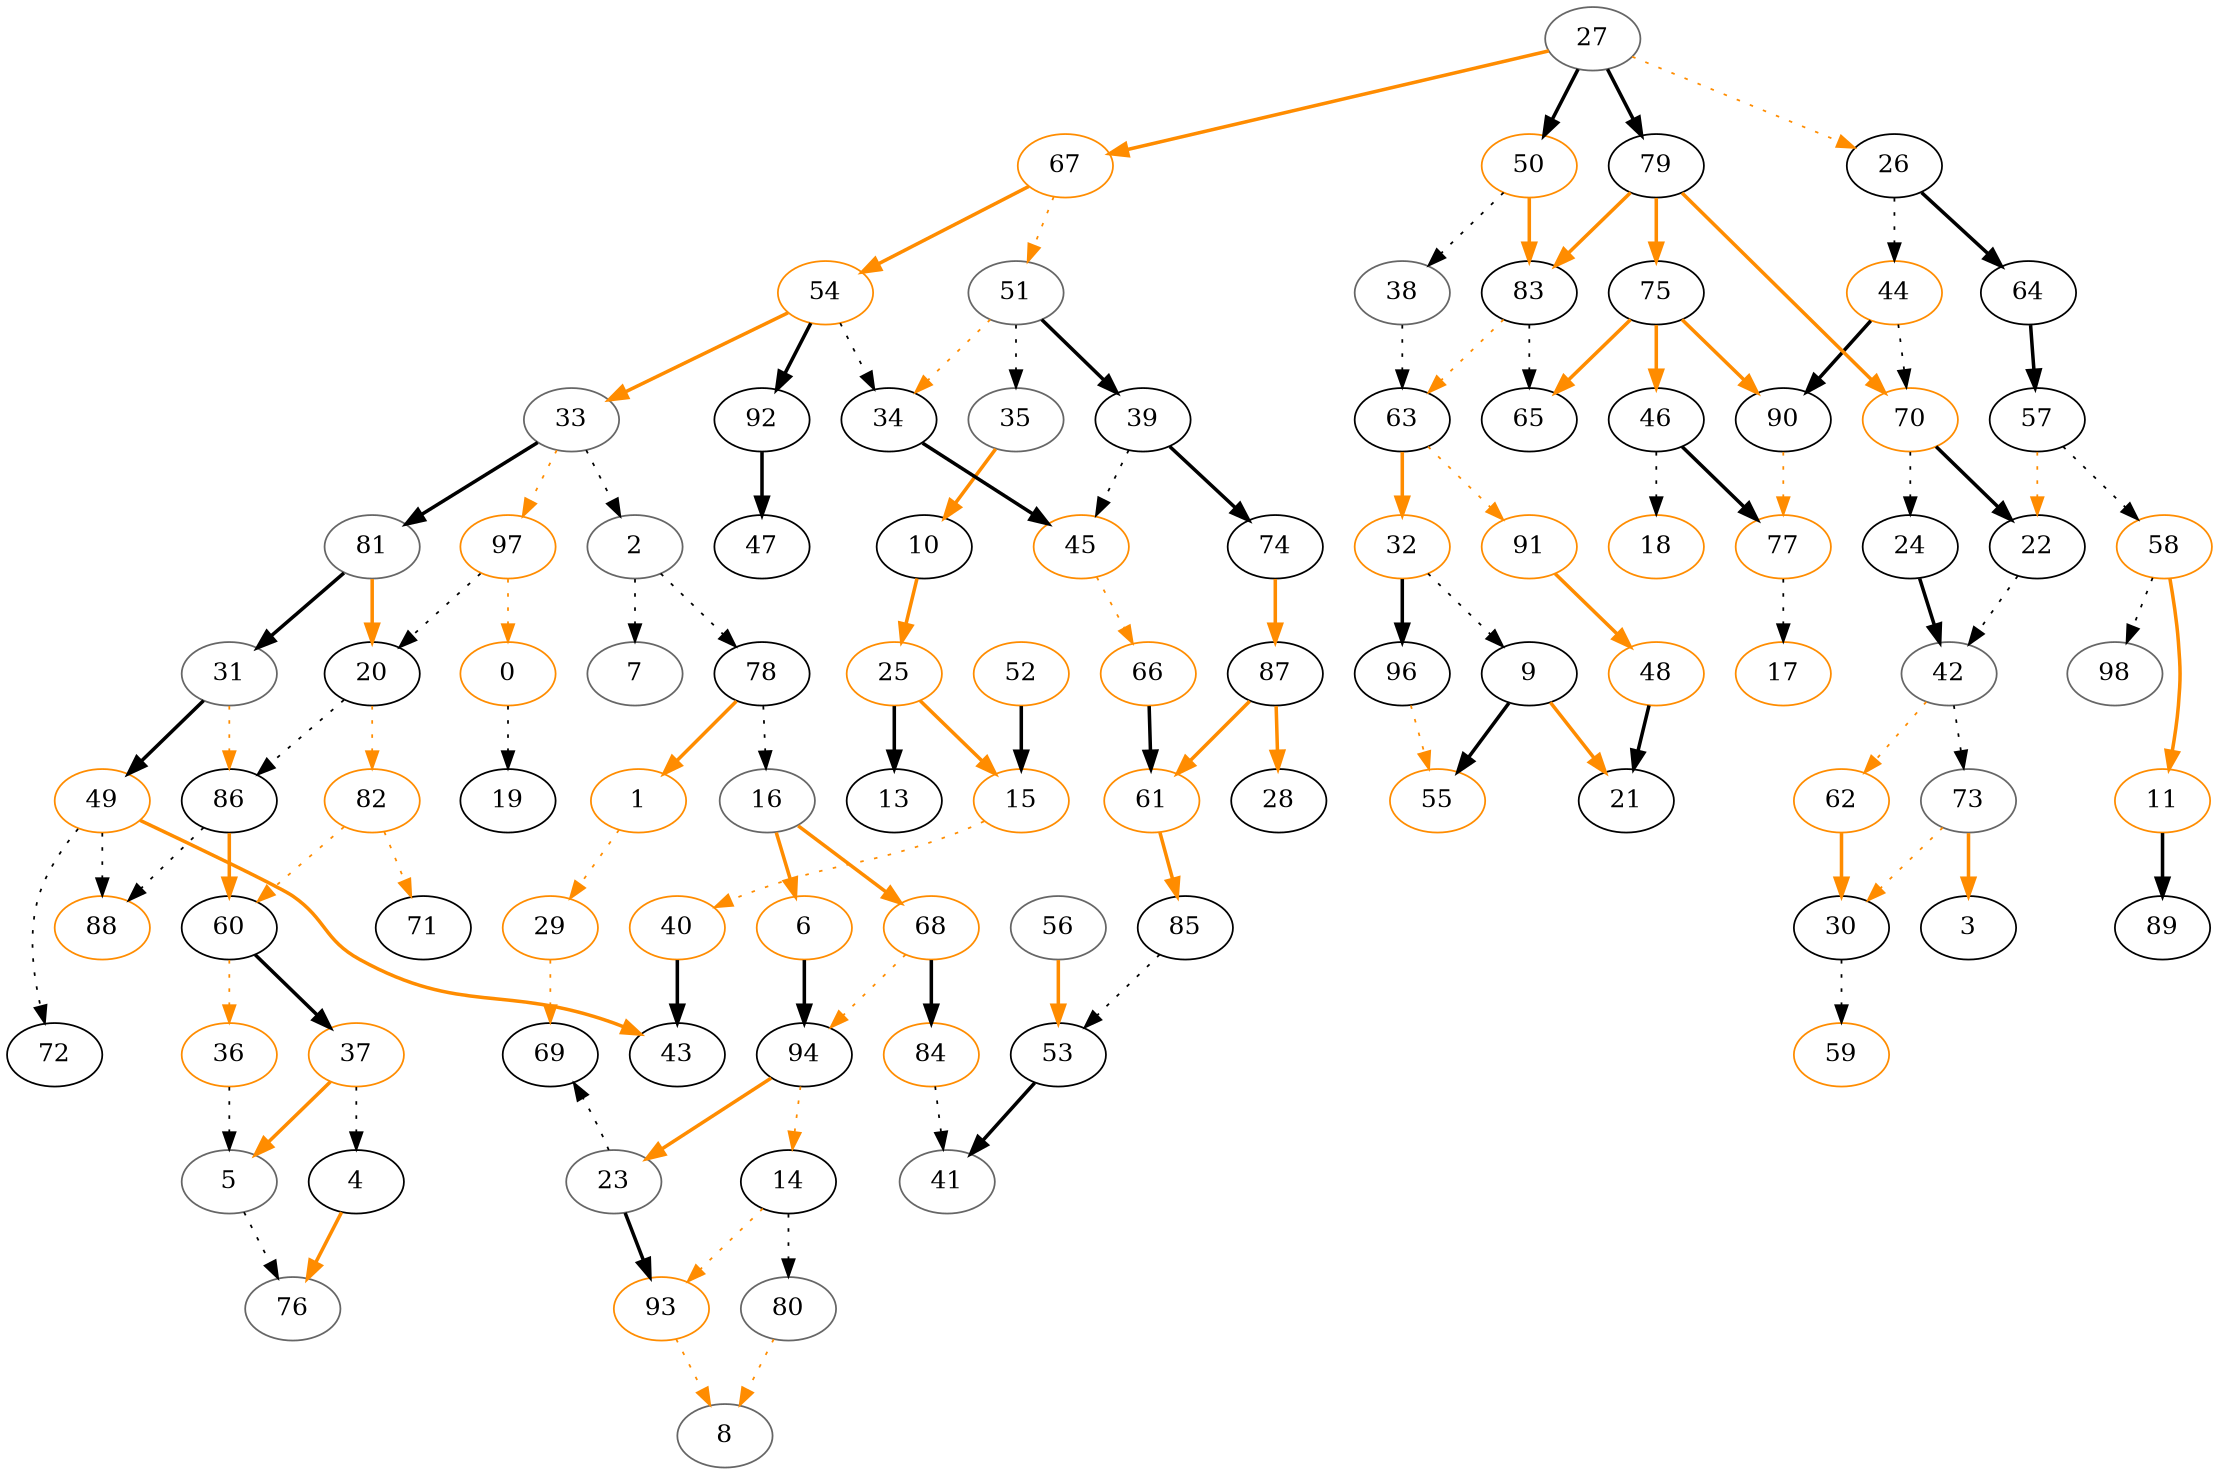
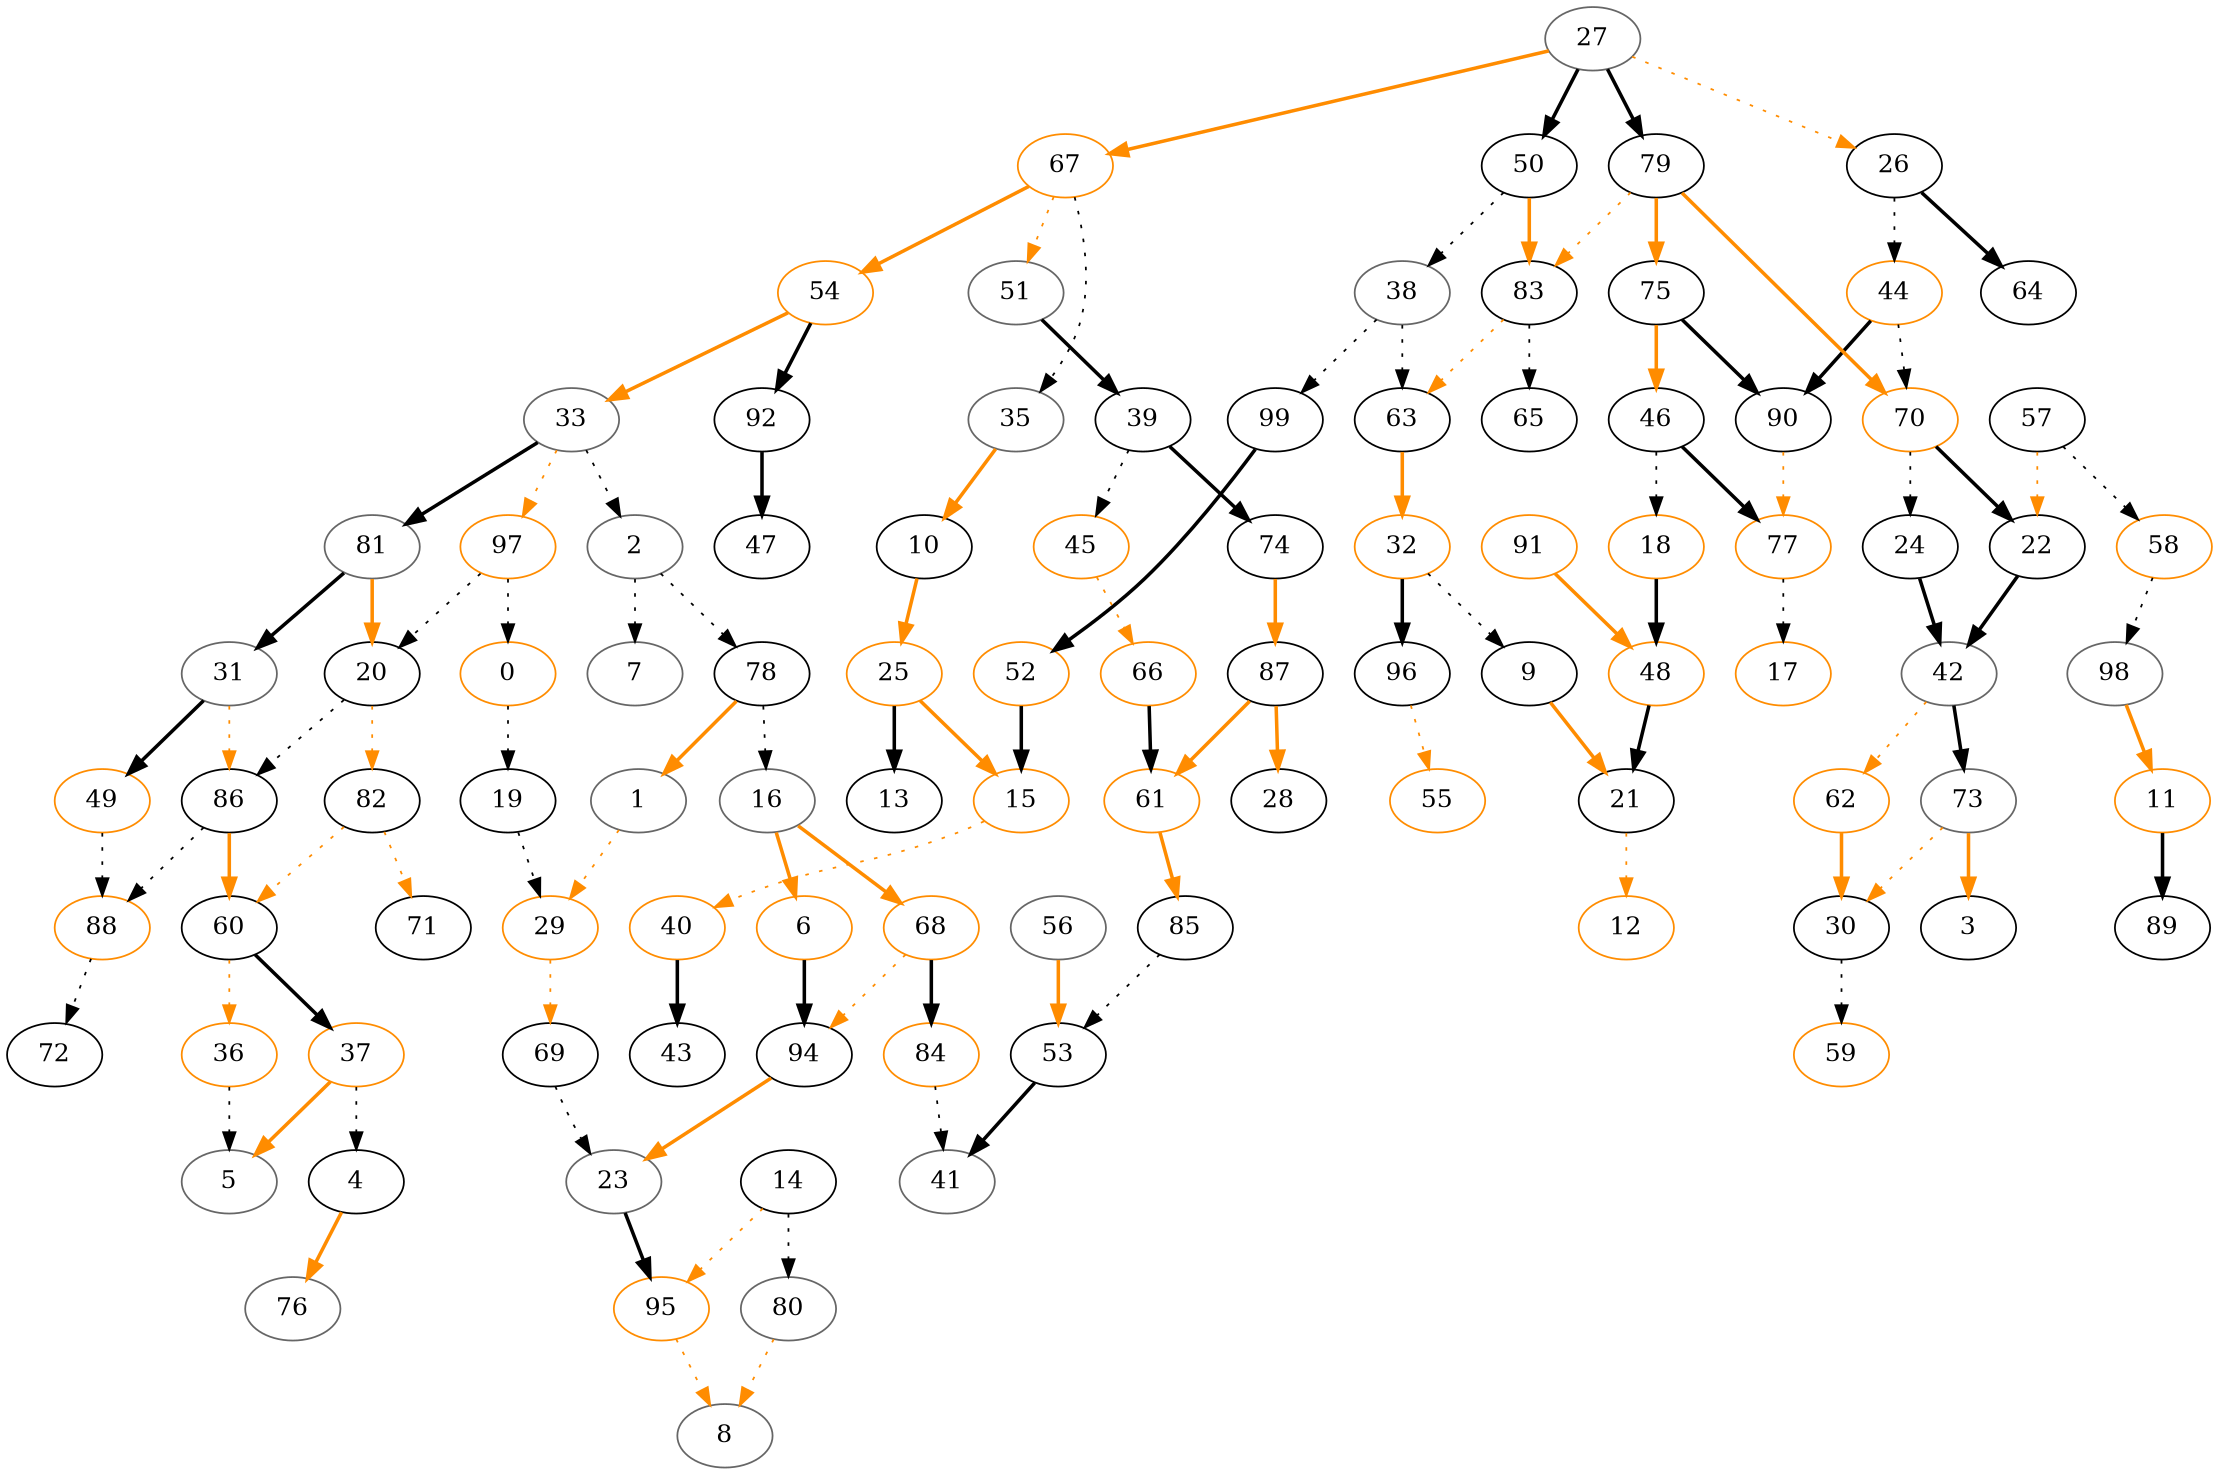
node "50": color darkorange -> black
edge "79" -> "83": style bold -> dotted
edge "51" -> "35": now "67" -> "35"
edge "64" -> "57": removed
edge "75" -> "65": removed
edge "75" -> "90": color darkorange -> black
node "34": removed
node "99": added
edge "63" -> "91": removed
edge "97" -> "0": color darkorange -> black
edge "18" -> "48": added
edge "22" -> "42": style dotted -> bold
edge "58" -> "11": now "98" -> "11"
edge "42" -> "73": style dotted -> bold
edge "9" -> "55": removed
node "82": color darkorange -> black
node "1": color darkorange -> gray40
edge "19" -> "29": added
edge "49" -> "72": now "88" -> "72"
node "12": added
edge "49" -> "43": removed
edge "94" -> "14": removed
edge "23" -> "69": reversed
edge "5" -> "76": removed
node "93": label "93" -> "95"
